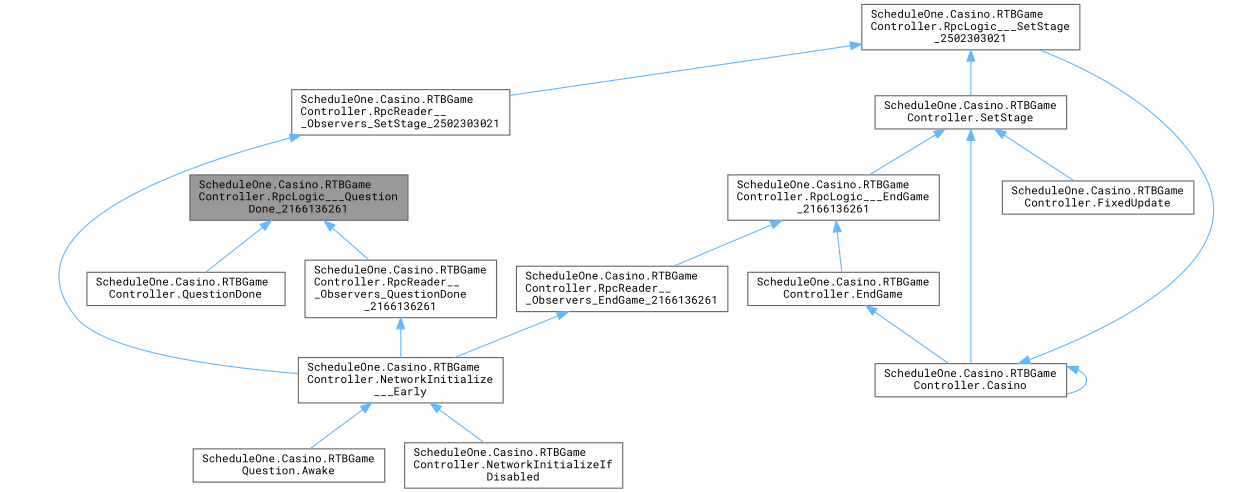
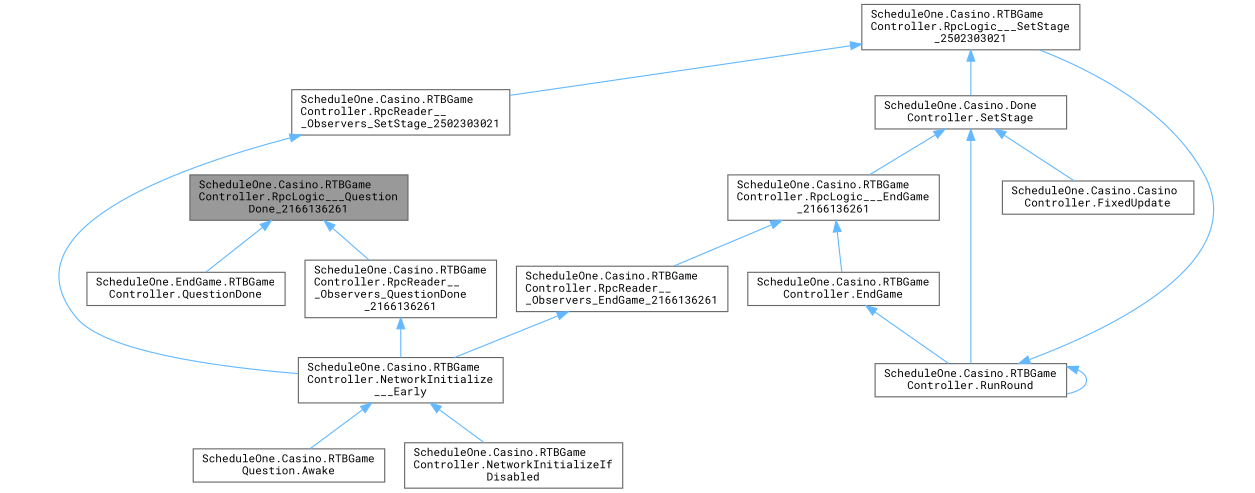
node "ScheduleOne.Casino.RTBGame Controller.SetStage": label "ScheduleOne.Casino.RTBGame Controller.SetStage" -> "ScheduleOne.Casino.Done Controller.SetStage"
node "ScheduleOne.Casino.RTBGame Controller.FixedUpdate": label "ScheduleOne.Casino.RTBGame Controller.FixedUpdate" -> "ScheduleOne.Casino.Casino Controller.FixedUpdate"
node "ScheduleOne.Casino.RTBGame Controller.QuestionDone": label "ScheduleOne.Casino.RTBGame Controller.QuestionDone" -> "ScheduleOne.EndGame.RTBGame Controller.QuestionDone"
node "ScheduleOne.Casino.RTBGame Controller.Casino": label "ScheduleOne.Casino.RTBGame Controller.Casino" -> "ScheduleOne.Casino.RTBGame Controller.RunRound"
